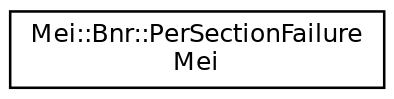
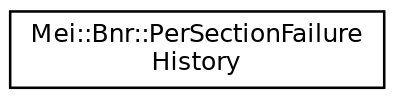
node "Mei::Bnr::PerSectionFailure Mei": label "Mei::Bnr::PerSectionFailure Mei" -> "Mei::Bnr::PerSectionFailure History"
